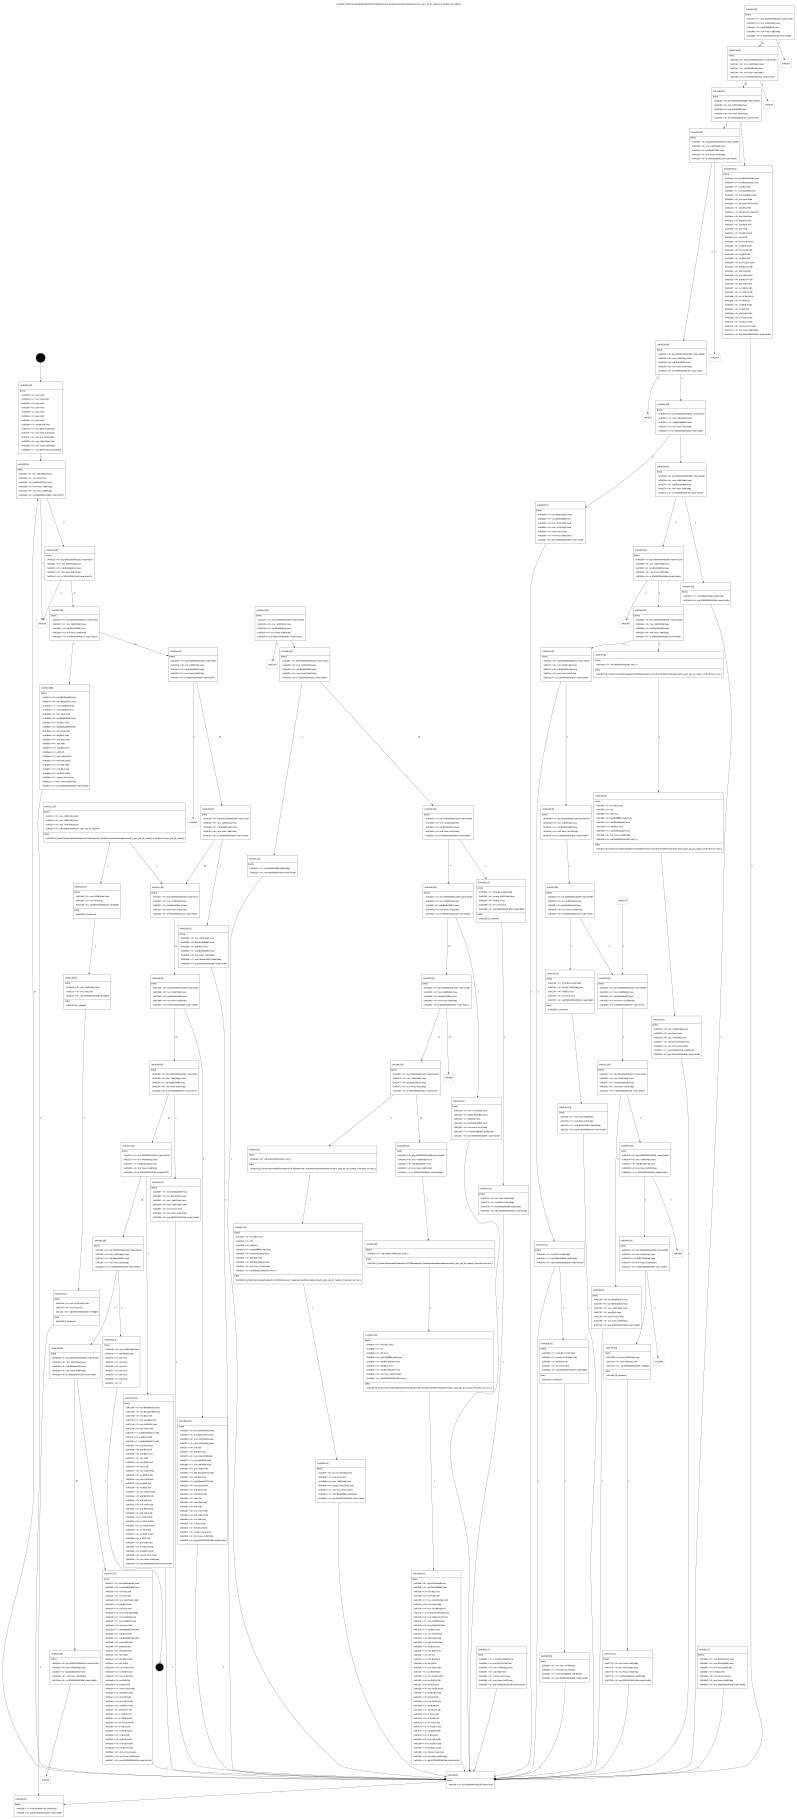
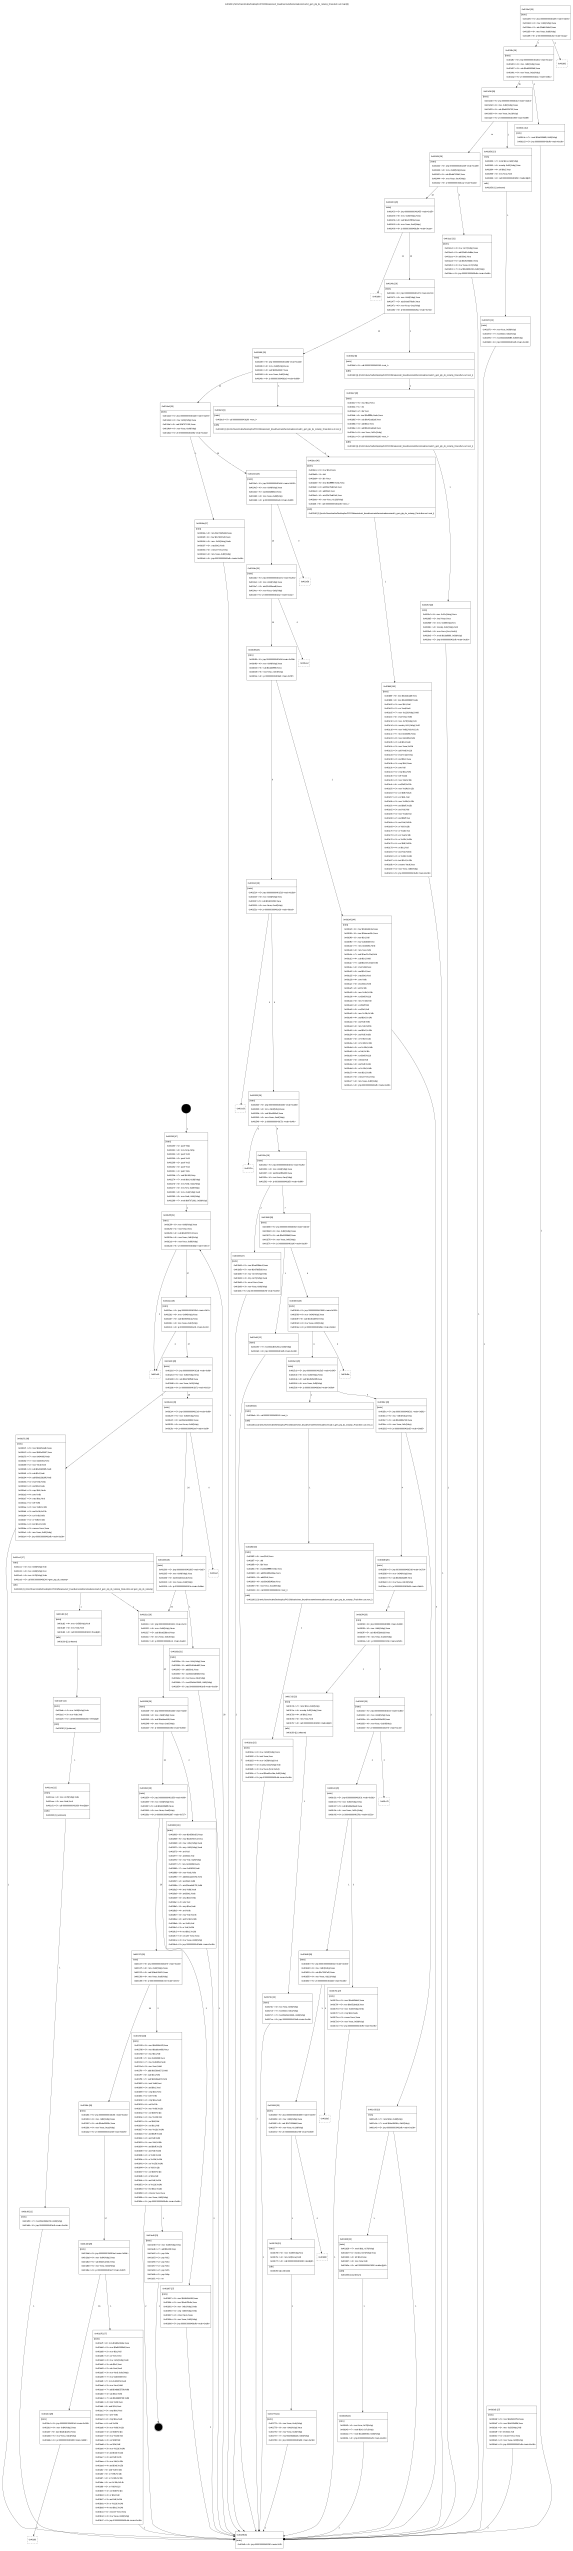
node "0x4014a4 [28]": added
edge "0x401e75" -> "0x401610 [28]": reversed
edge "0x40138c [28]" -> "0x401e48 [21]": now "0x4017d3 [144]" -> "0x401e48 [21]"
edge "0x401efb [5]" -> "0x401cf6 [12]": reversed
